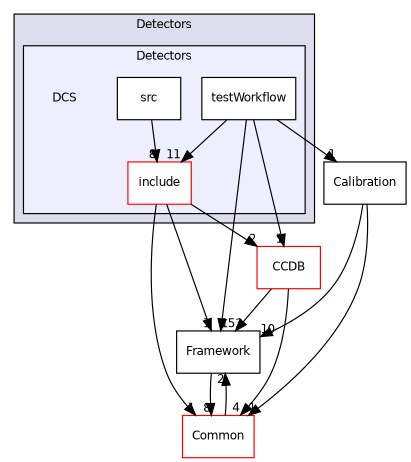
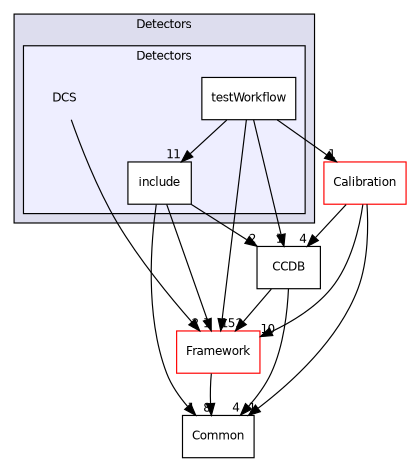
node "src": removed
node "include": color red -> black
node "Calibration": color black -> red
edge "Calibration" -> "CCDB": added
node "CCDB": color red -> black
node "Framework": color black -> red
edge "Common" -> "Framework": now "DCS" -> "Framework"
node "Common": color red -> black
